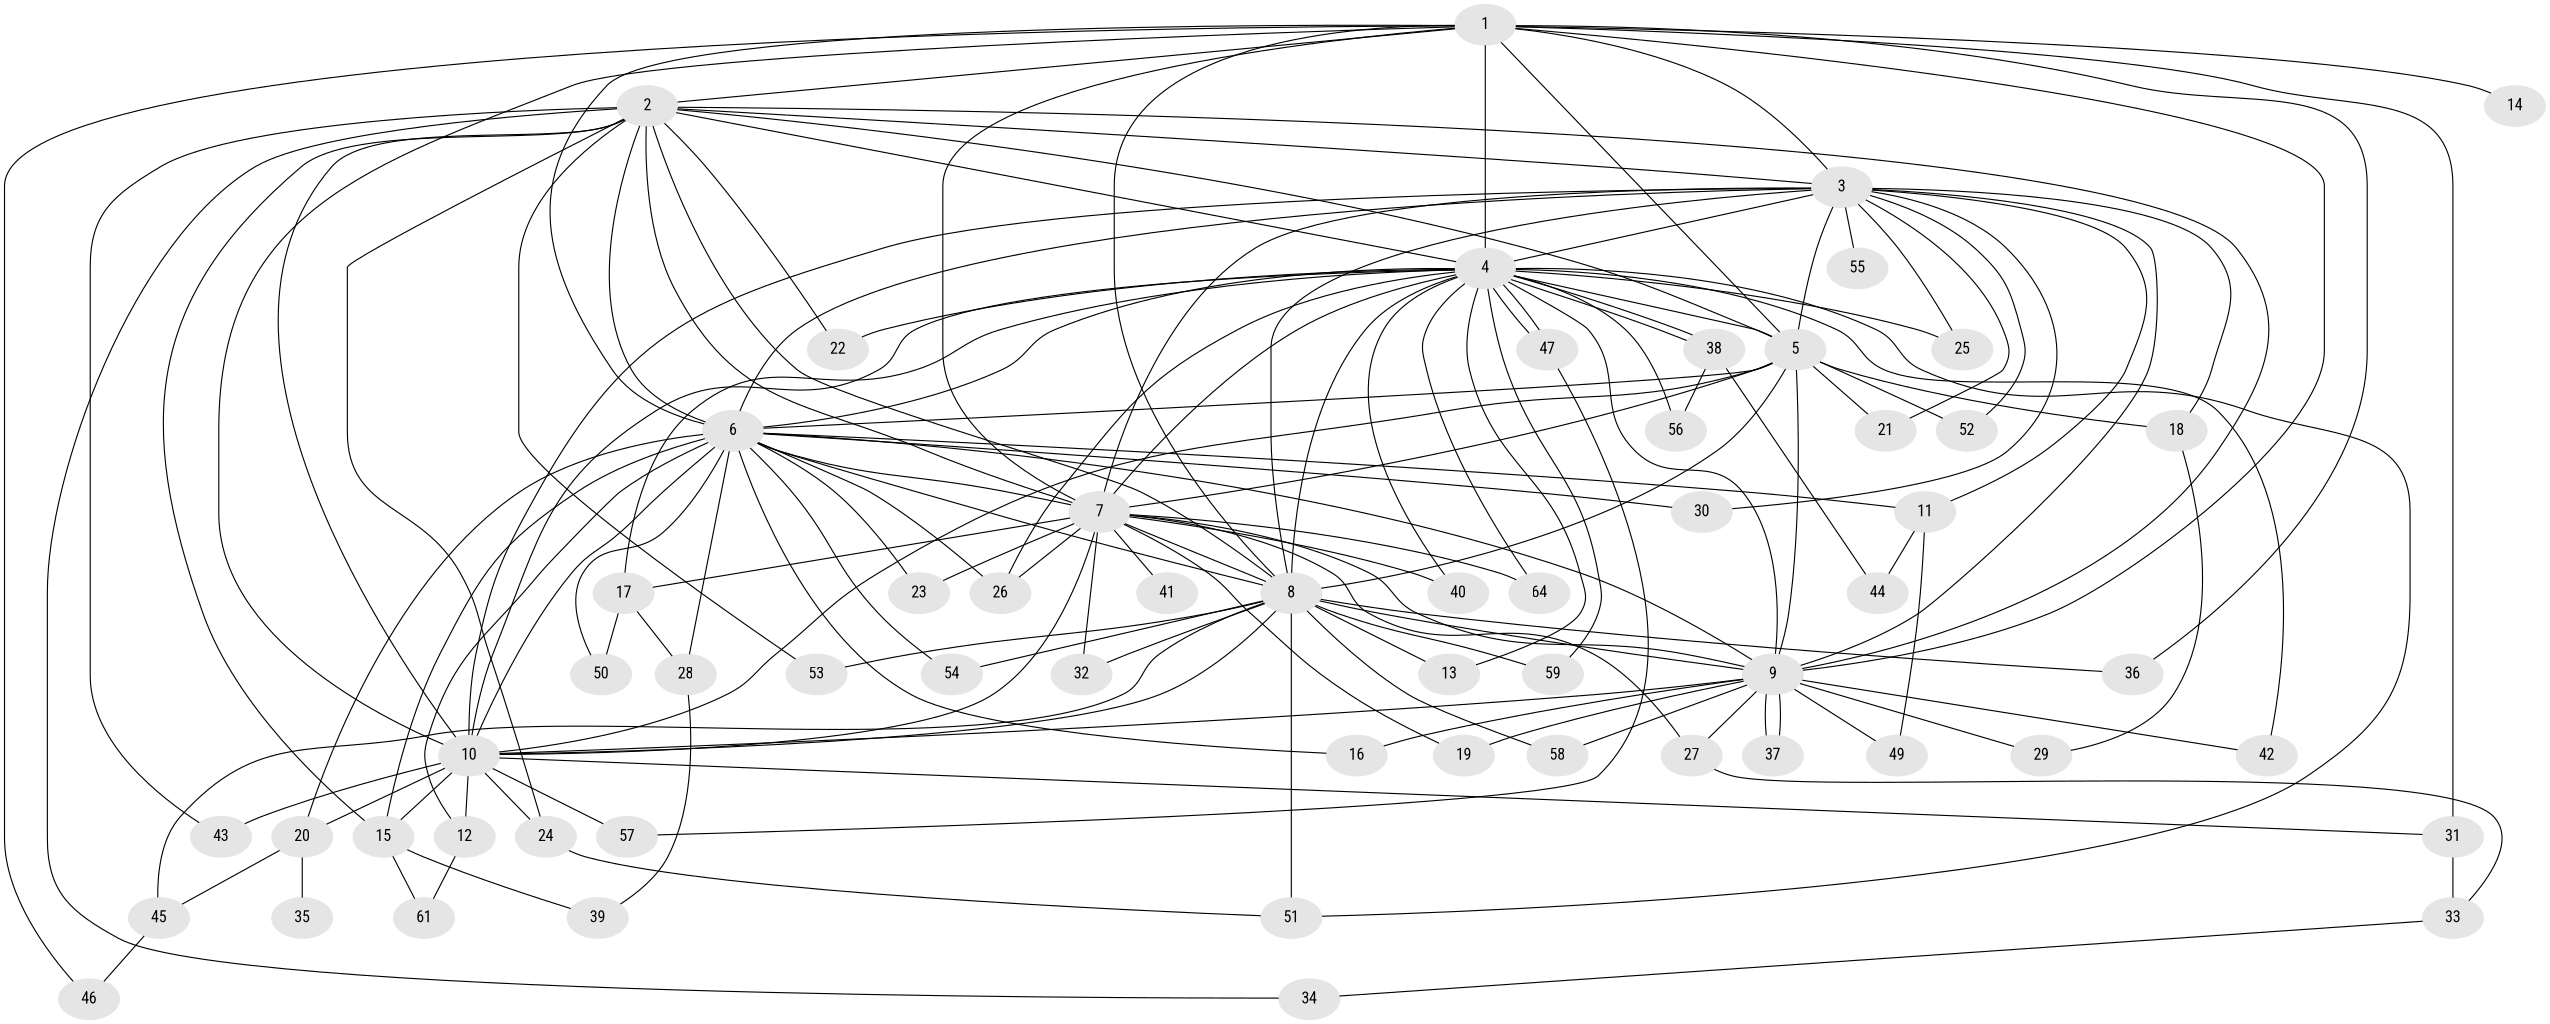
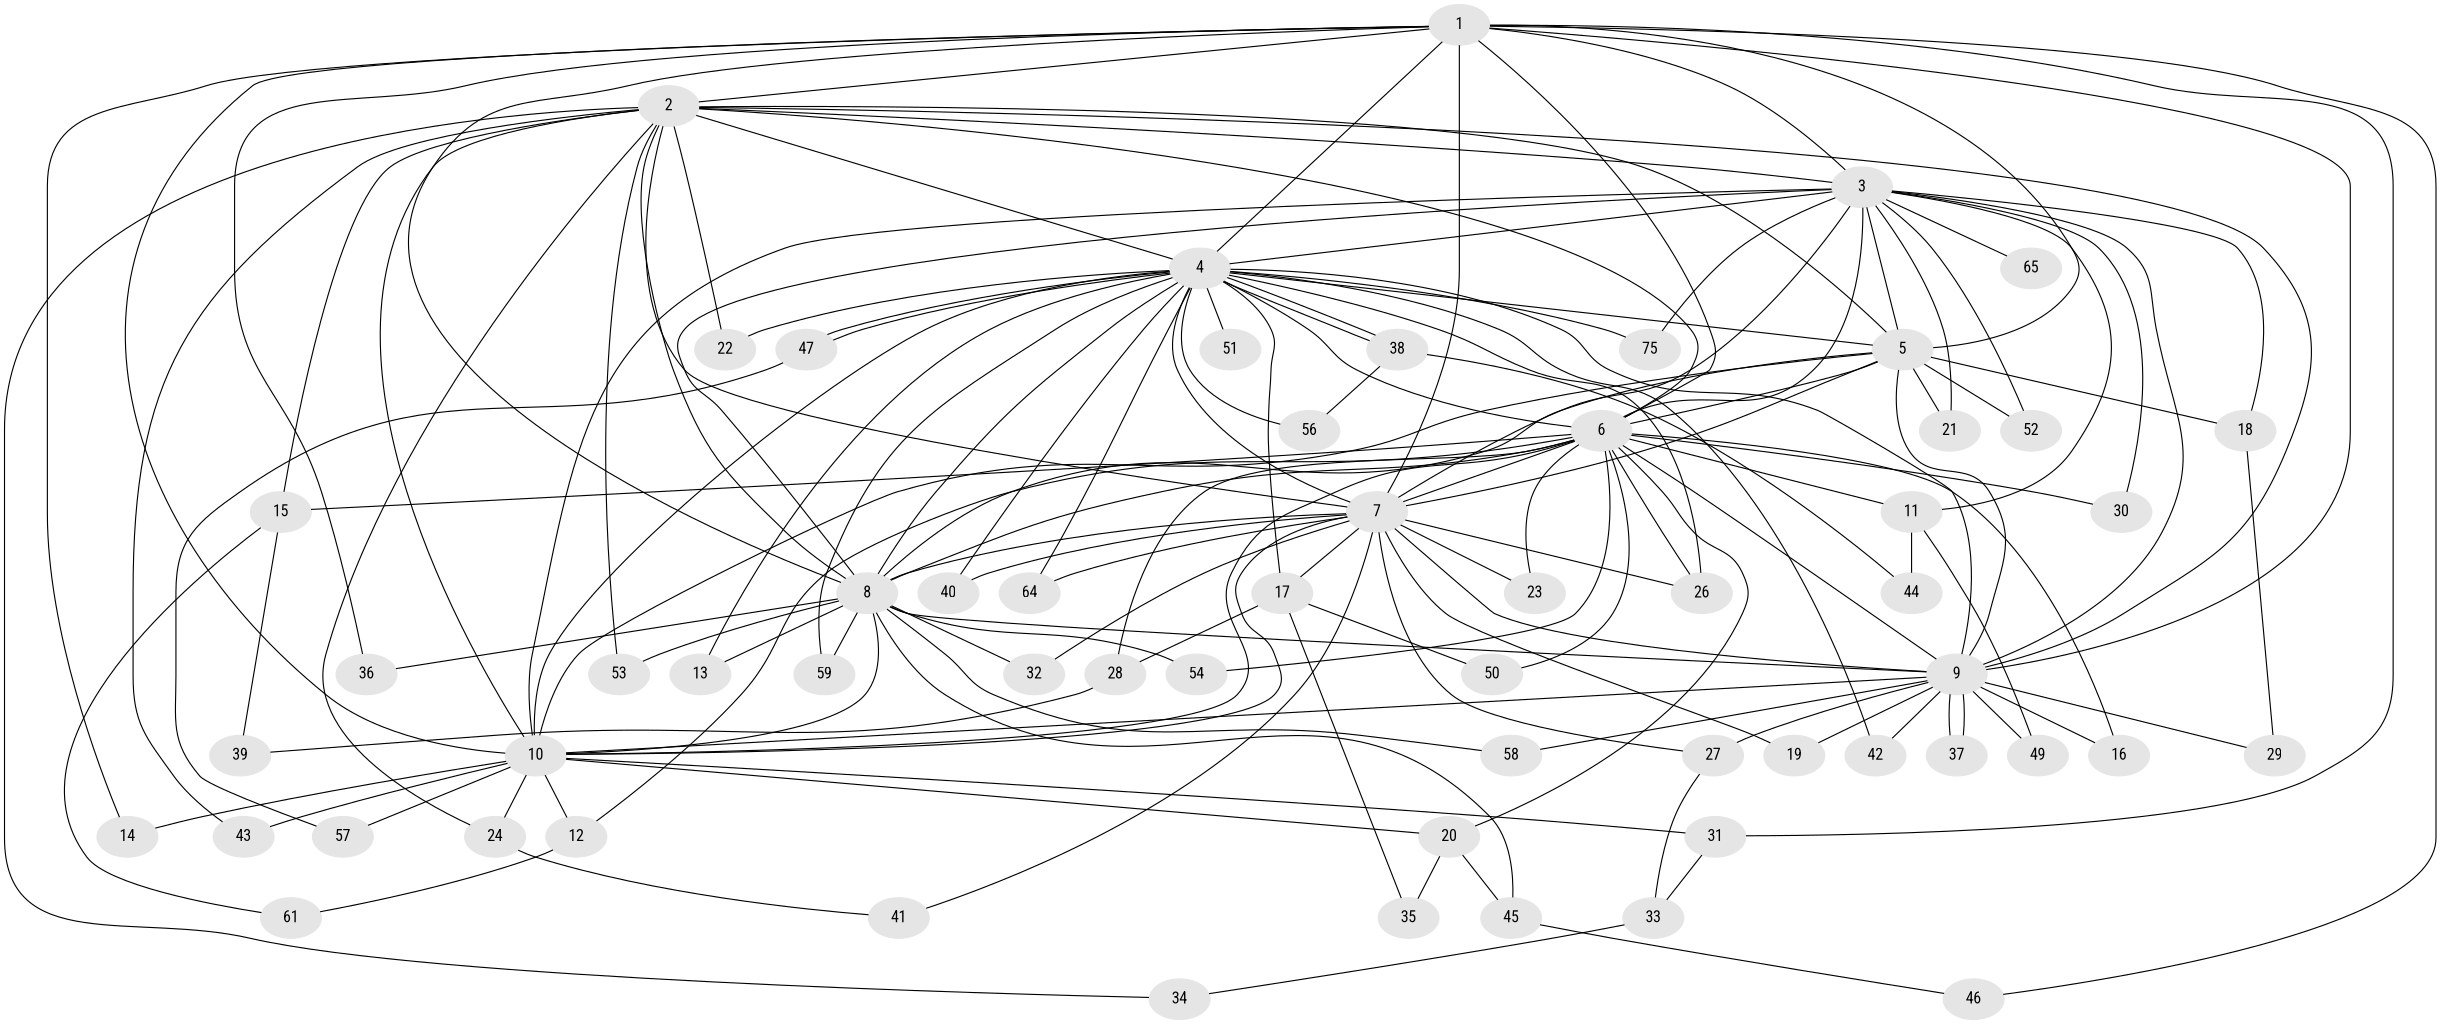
node "55": label "55" -> "65"
node "25": label "25" -> "75"
edge "17" -- "35": added
edge "8" -- "51": removed
edge "10" -- "15": now "10" -- "14"
edge "24" -- "51": now "24" -- "41"
